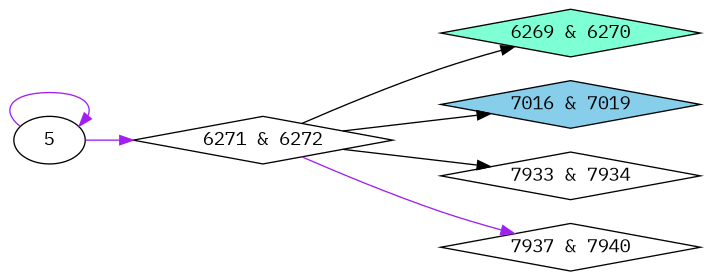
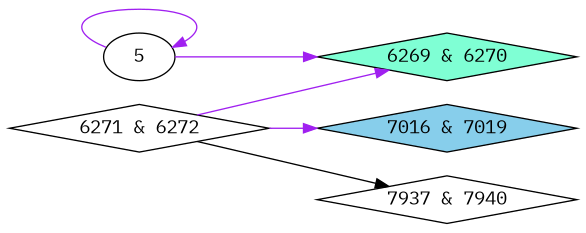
edge "6271 & 6272" -> "6269 & 6270": color black -> purple
edge "6271 & 6272" -> "7016 & 7019": color black -> purple
edge "5" -> "6271 & 6272": now "5" -> "6269 & 6270"
node "7933 & 7934": removed
edge "6271 & 6272" -> "7937 & 7940": color purple -> black
